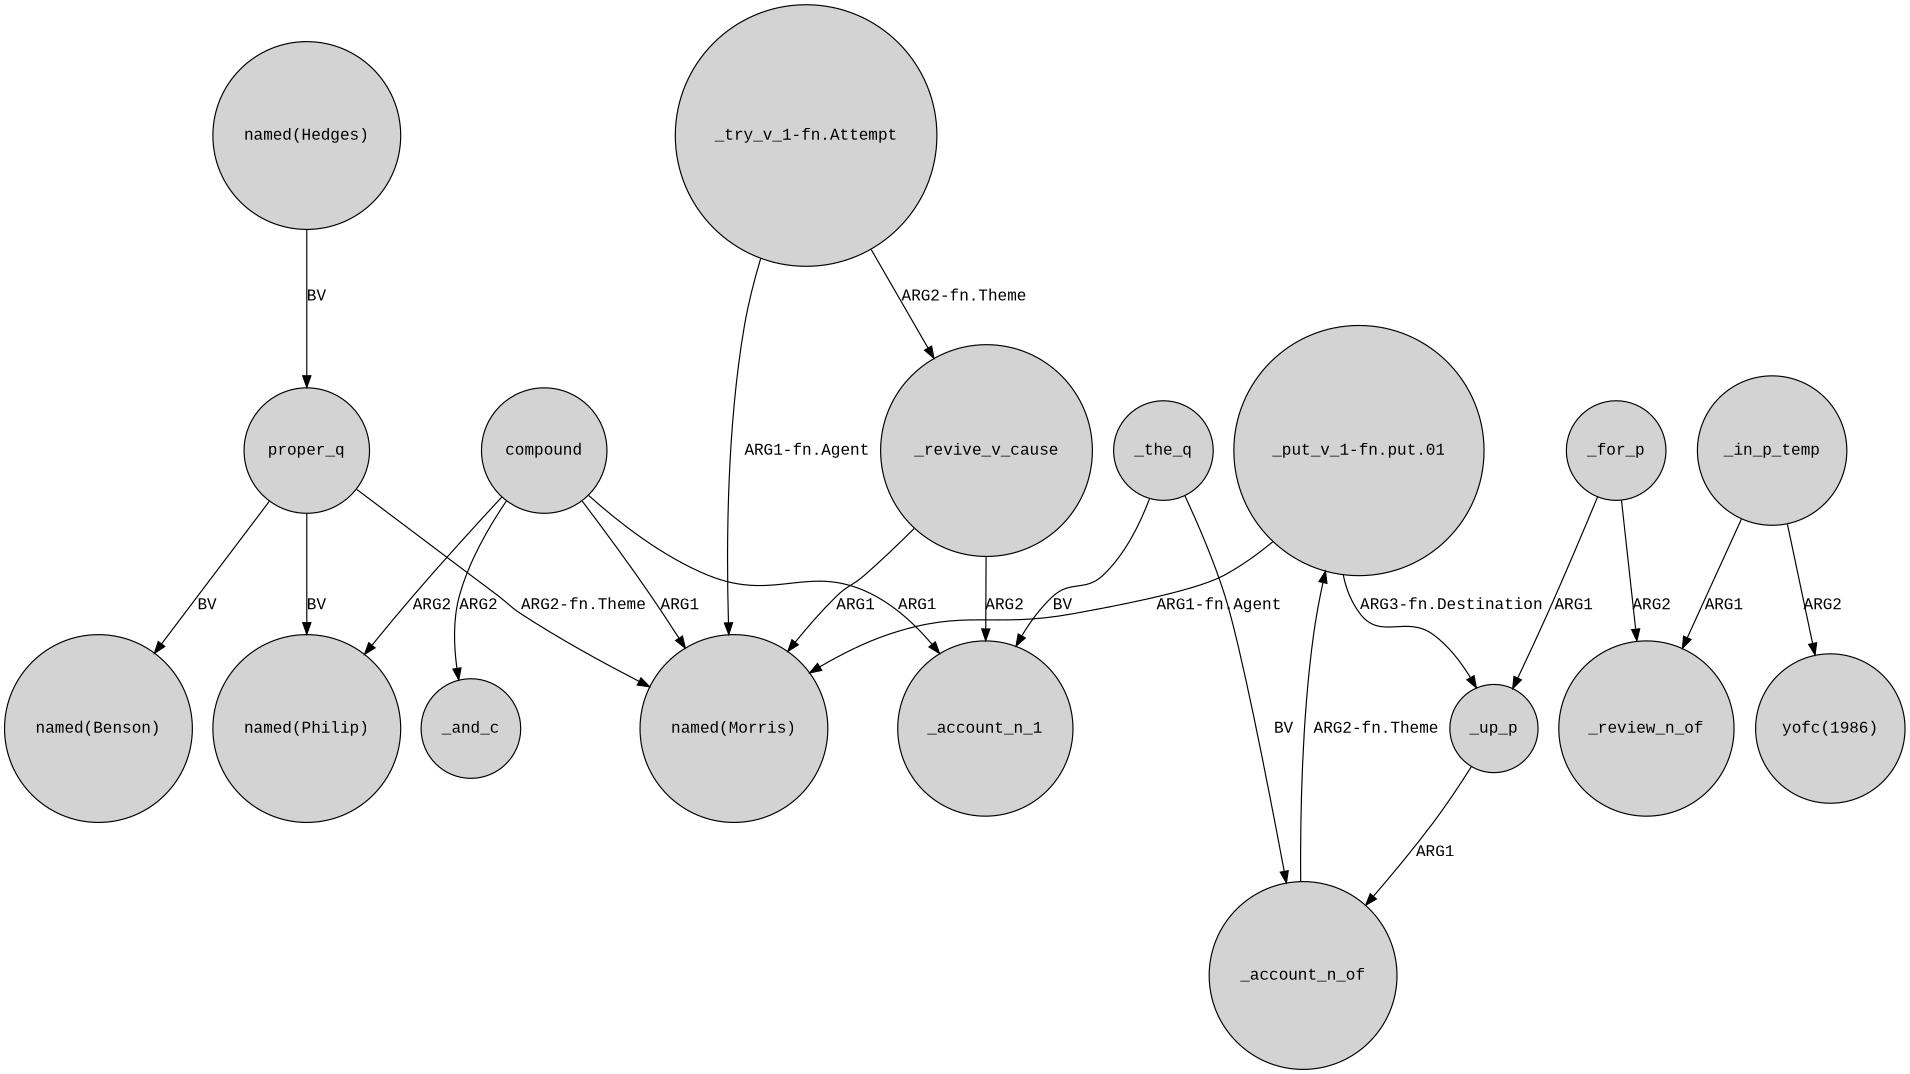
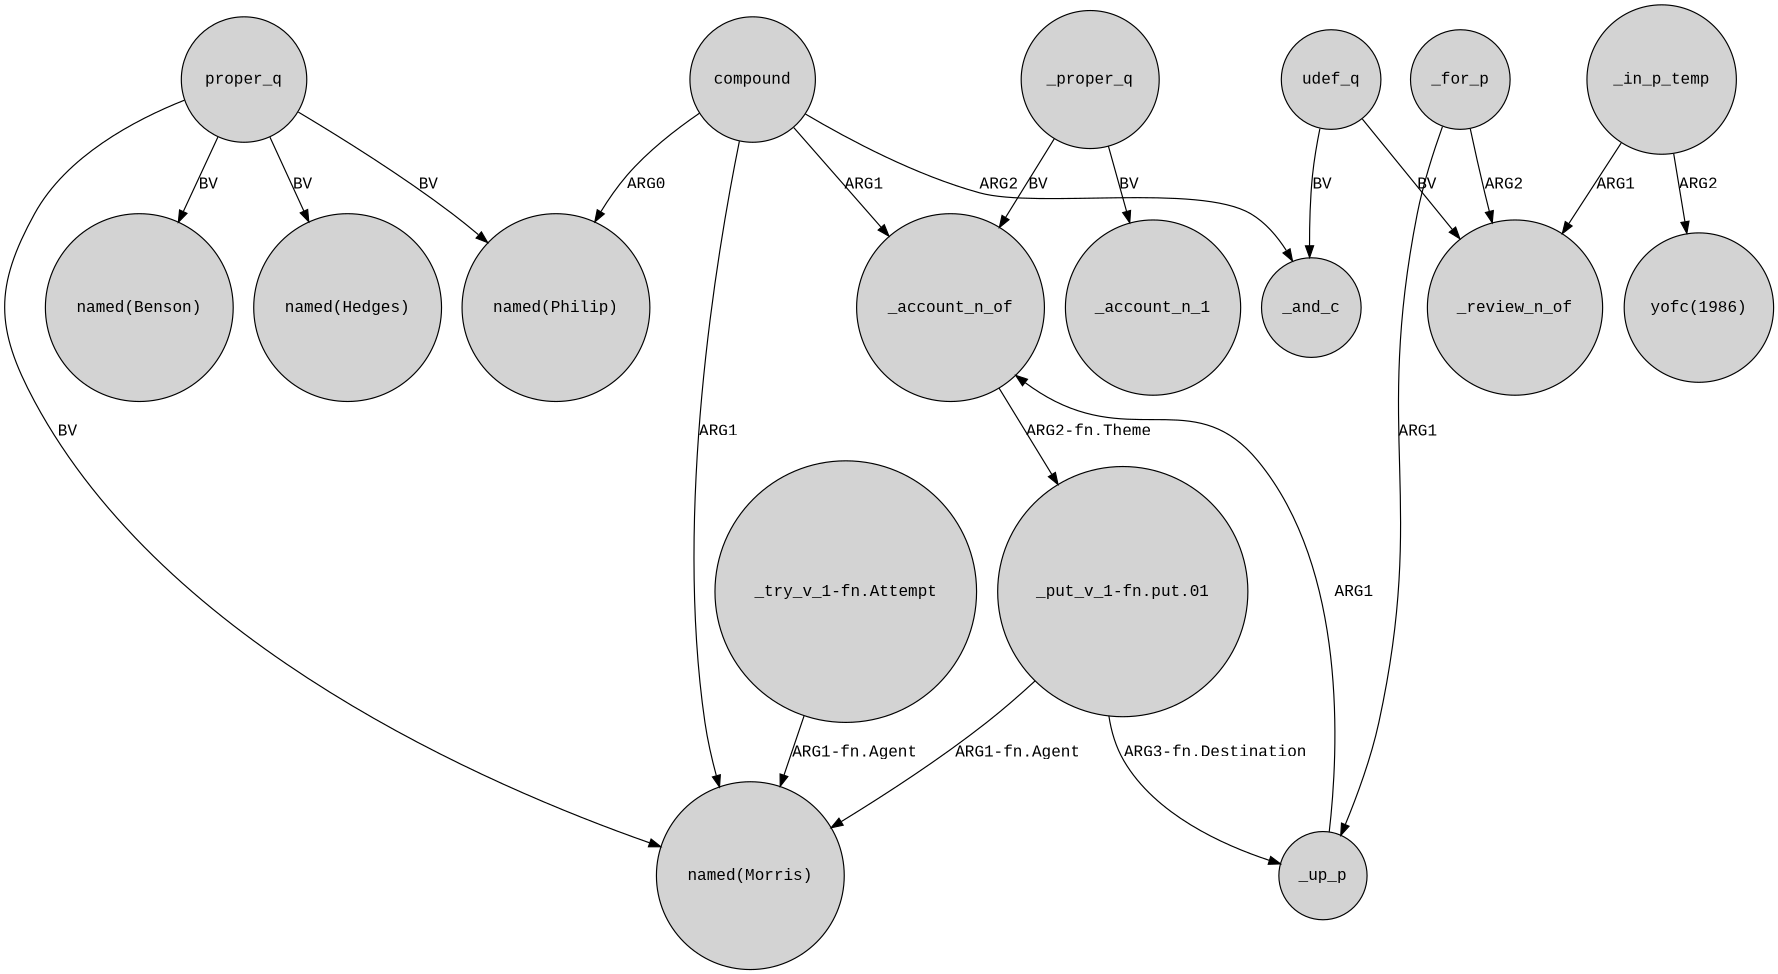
node "udef_q": added
edge "named(Hedges)" -> "proper_q": reversed
node "_revive_v_cause": removed
node "_the_q": label "_the_q" -> "_proper_q"
edge "compound" -> "_account_n_1": now "compound" -> "_account_n_of"
edge "compound" -> "named(Philip)": label "ARG2" -> "ARG0"
edge "proper_q" -> "named(Morris)": label "ARG2-fn.Theme" -> "BV"
